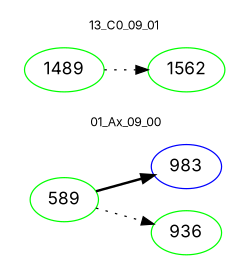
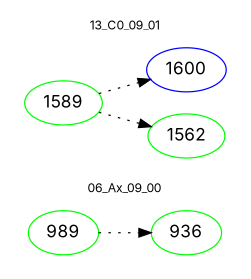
node "1489": label "1489" -> "1589"
node "1600": added
cluster "01_Ax_09_00": label "01_Ax_09_00" -> "06_Ax_09_00"
node "983": removed
node "589": label "589" -> "989"
